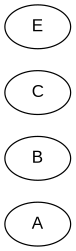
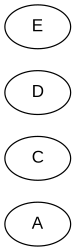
node "D": added
node "B": removed
